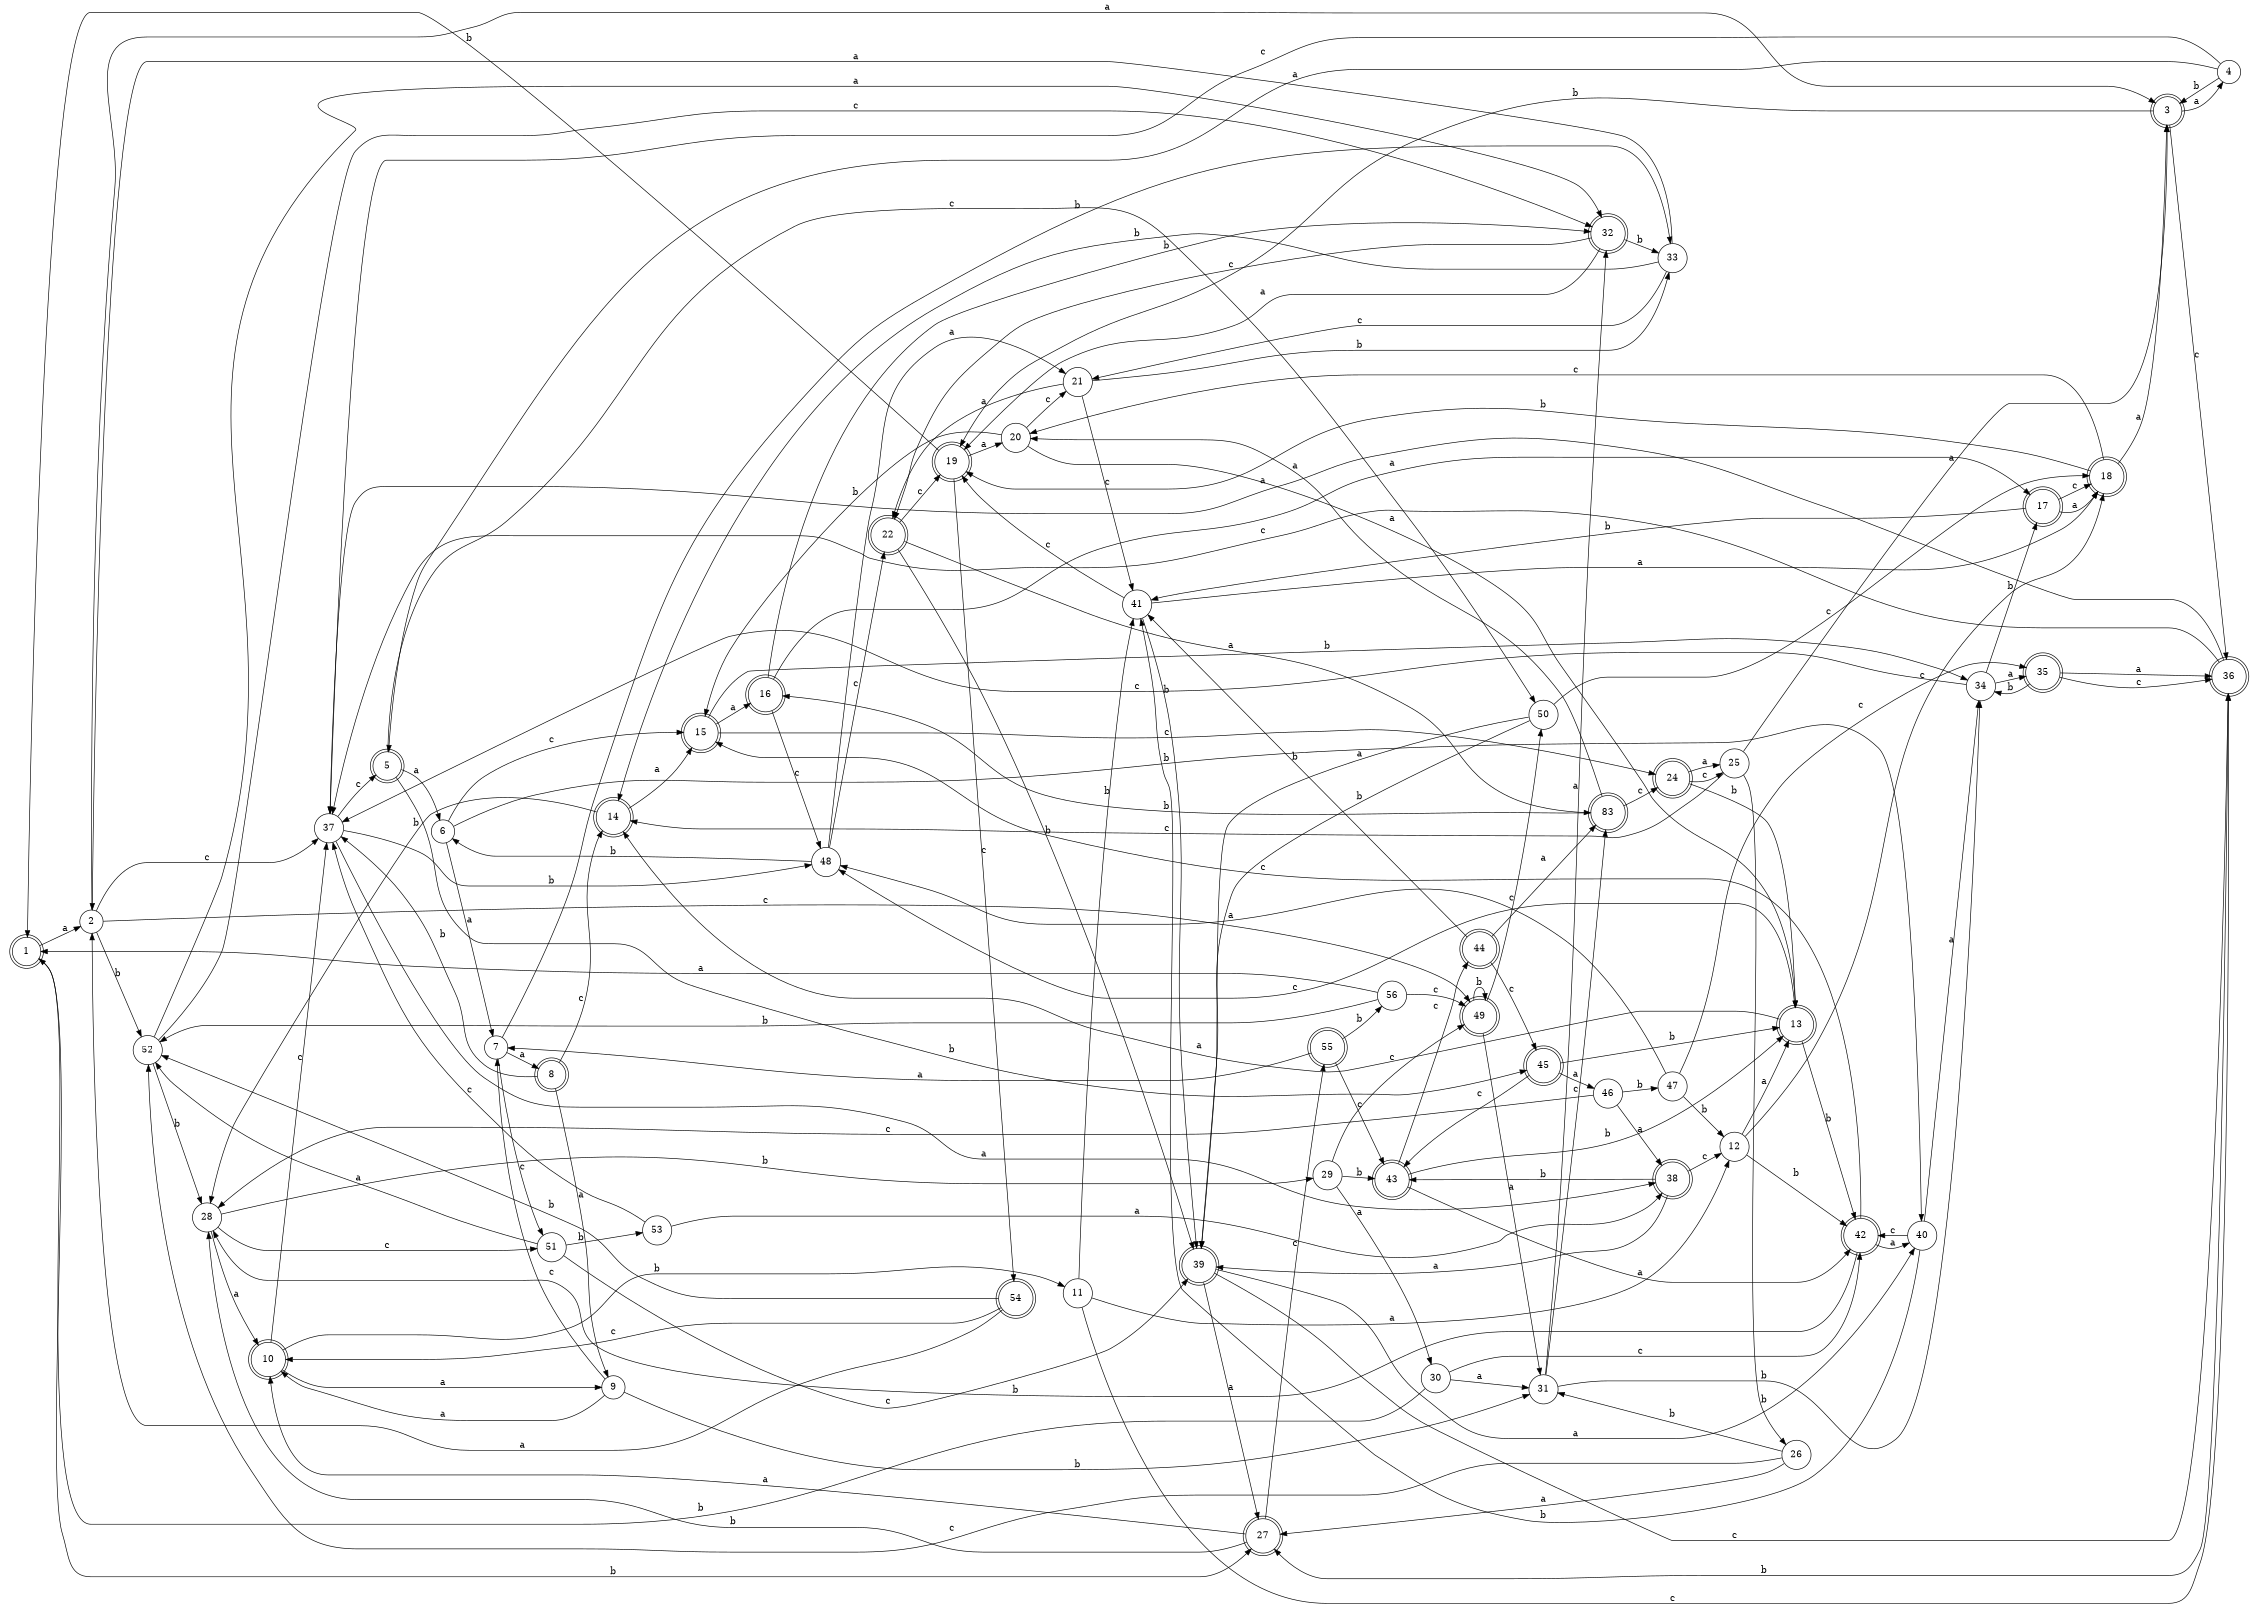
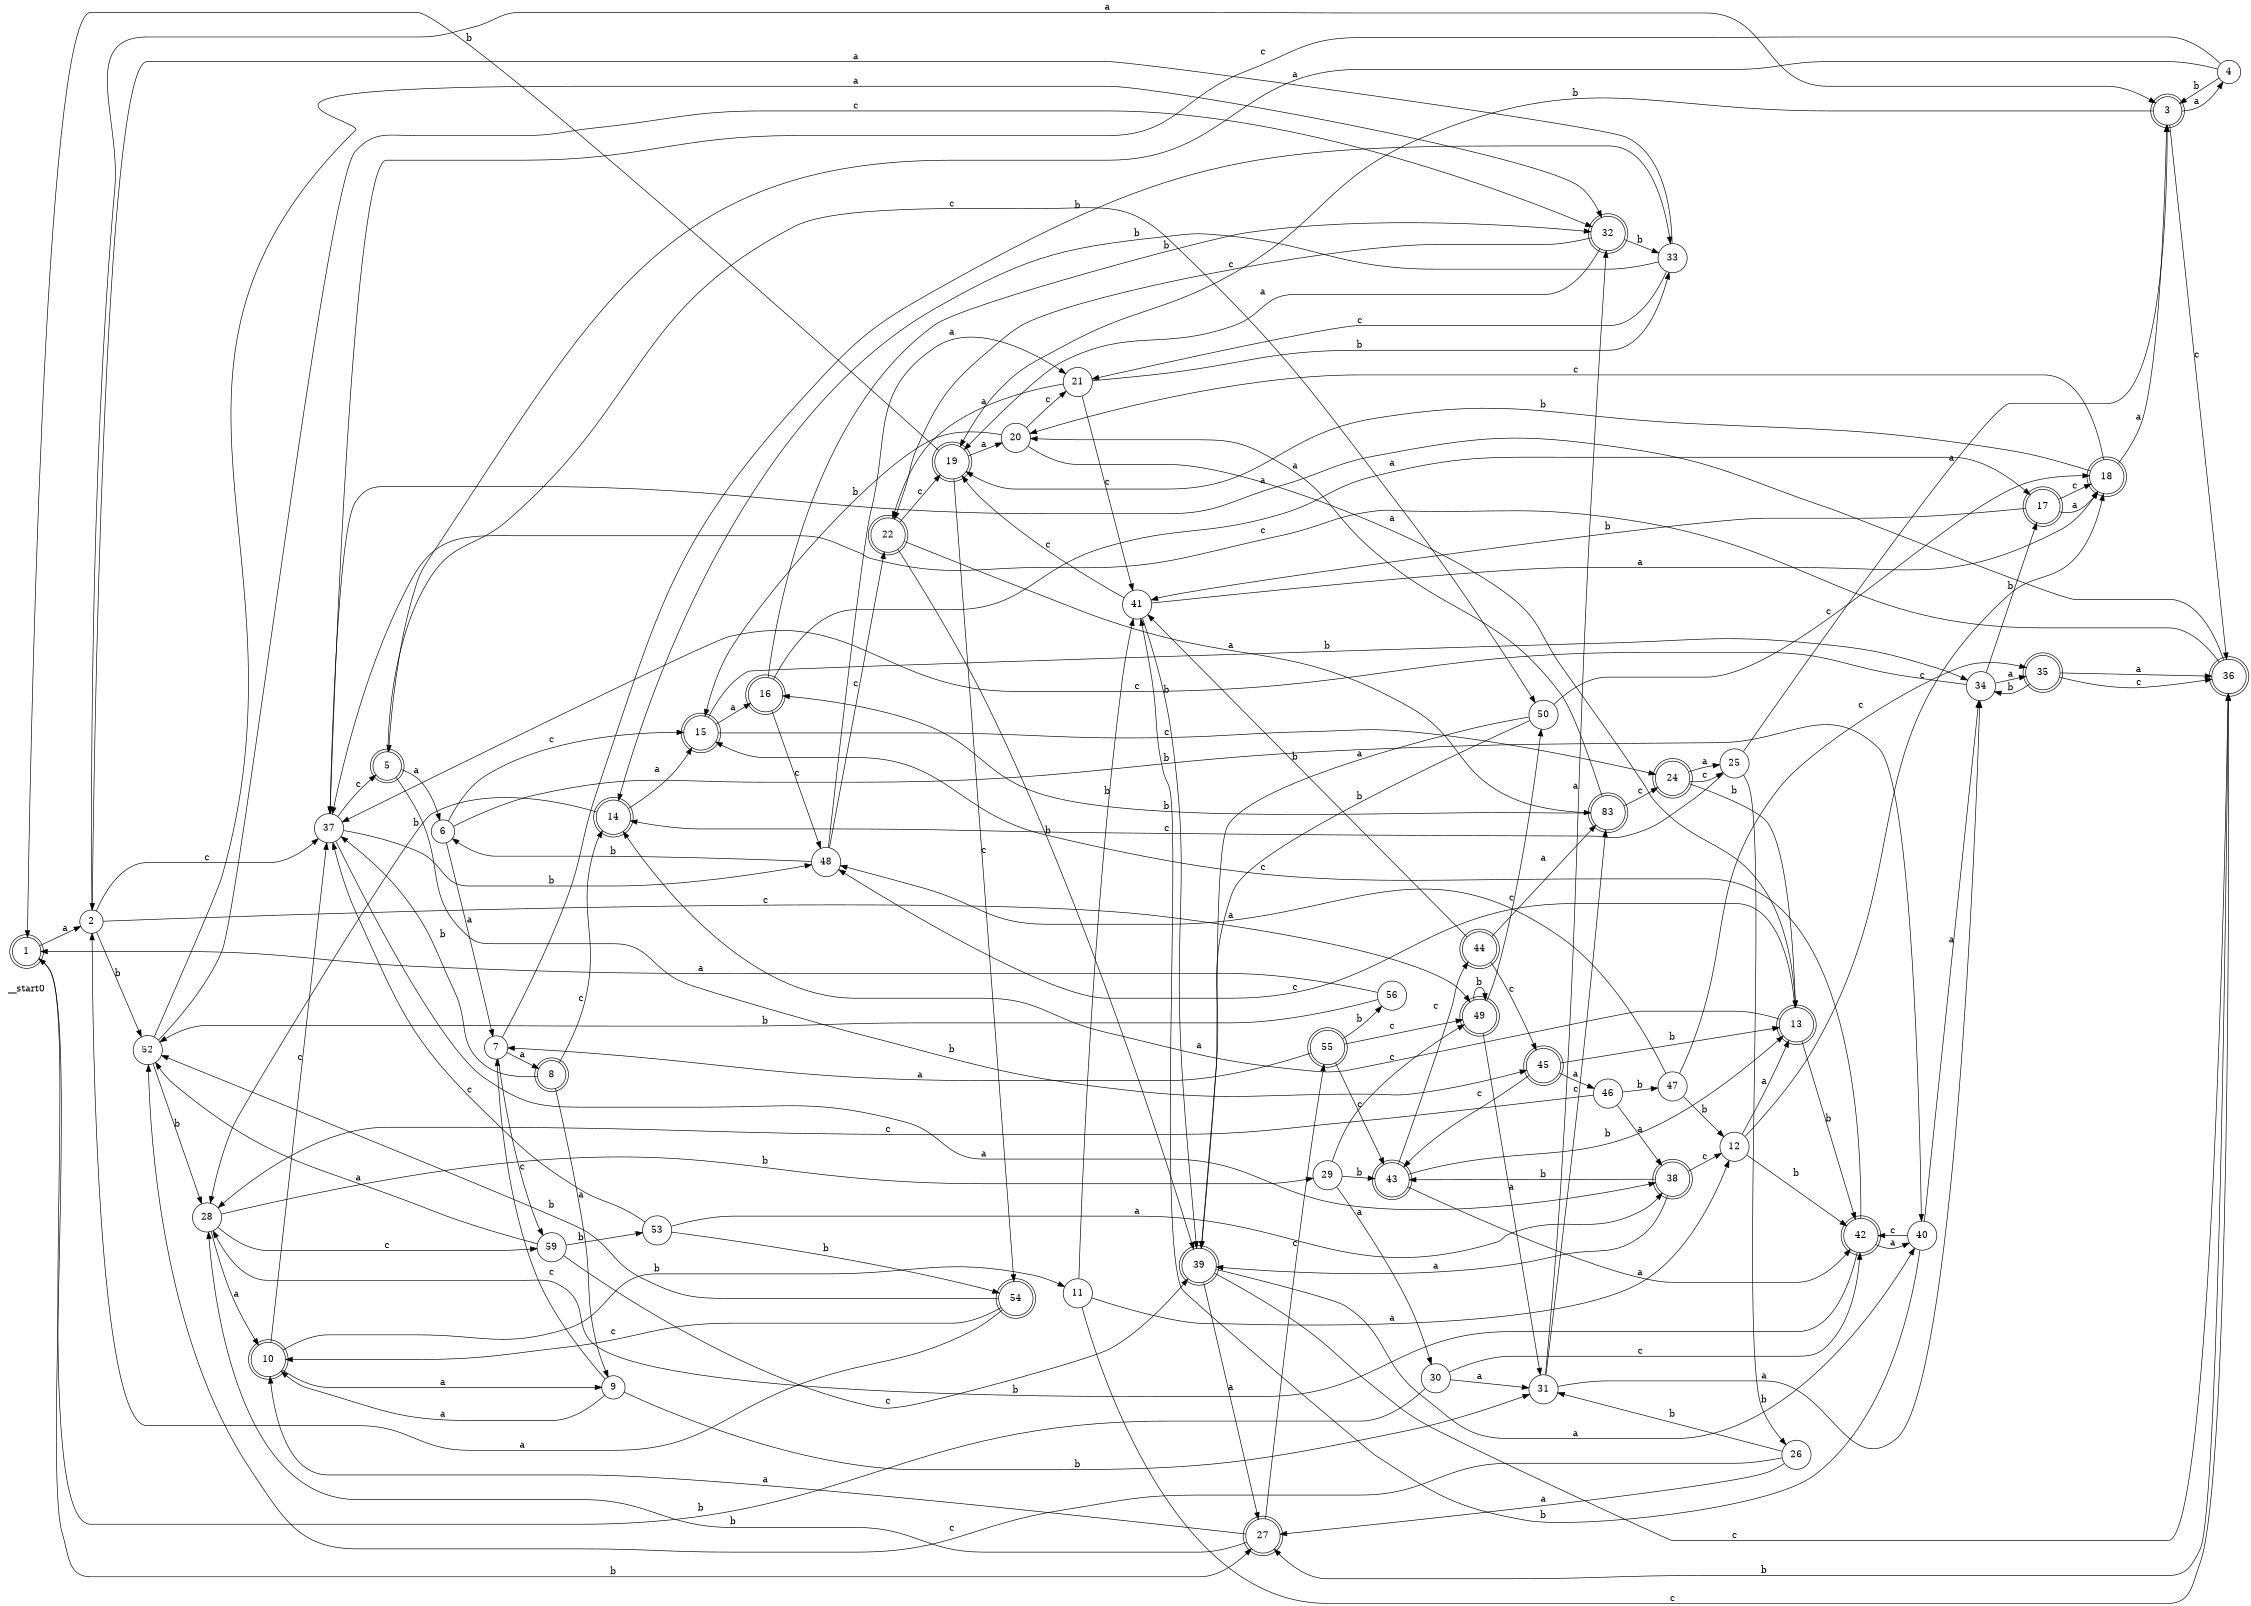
node "__start0": added
edge "56" -> "49": now "55" -> "49"
node "51": label "51" -> "59"
edge "53" -> "54": added, label "b"
edge "31" -> "34": label "b" -> "a"
